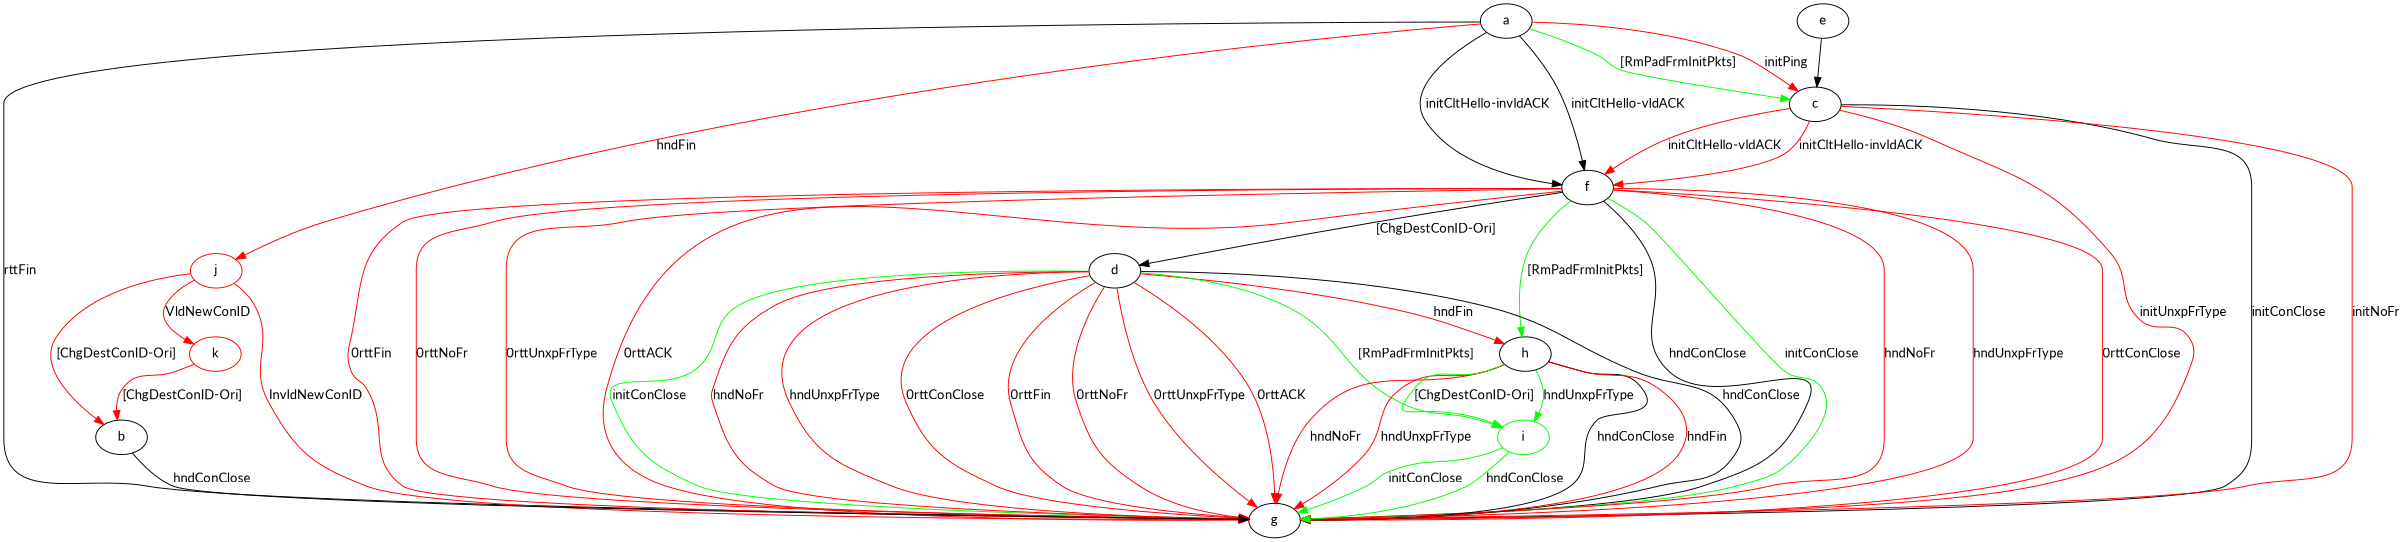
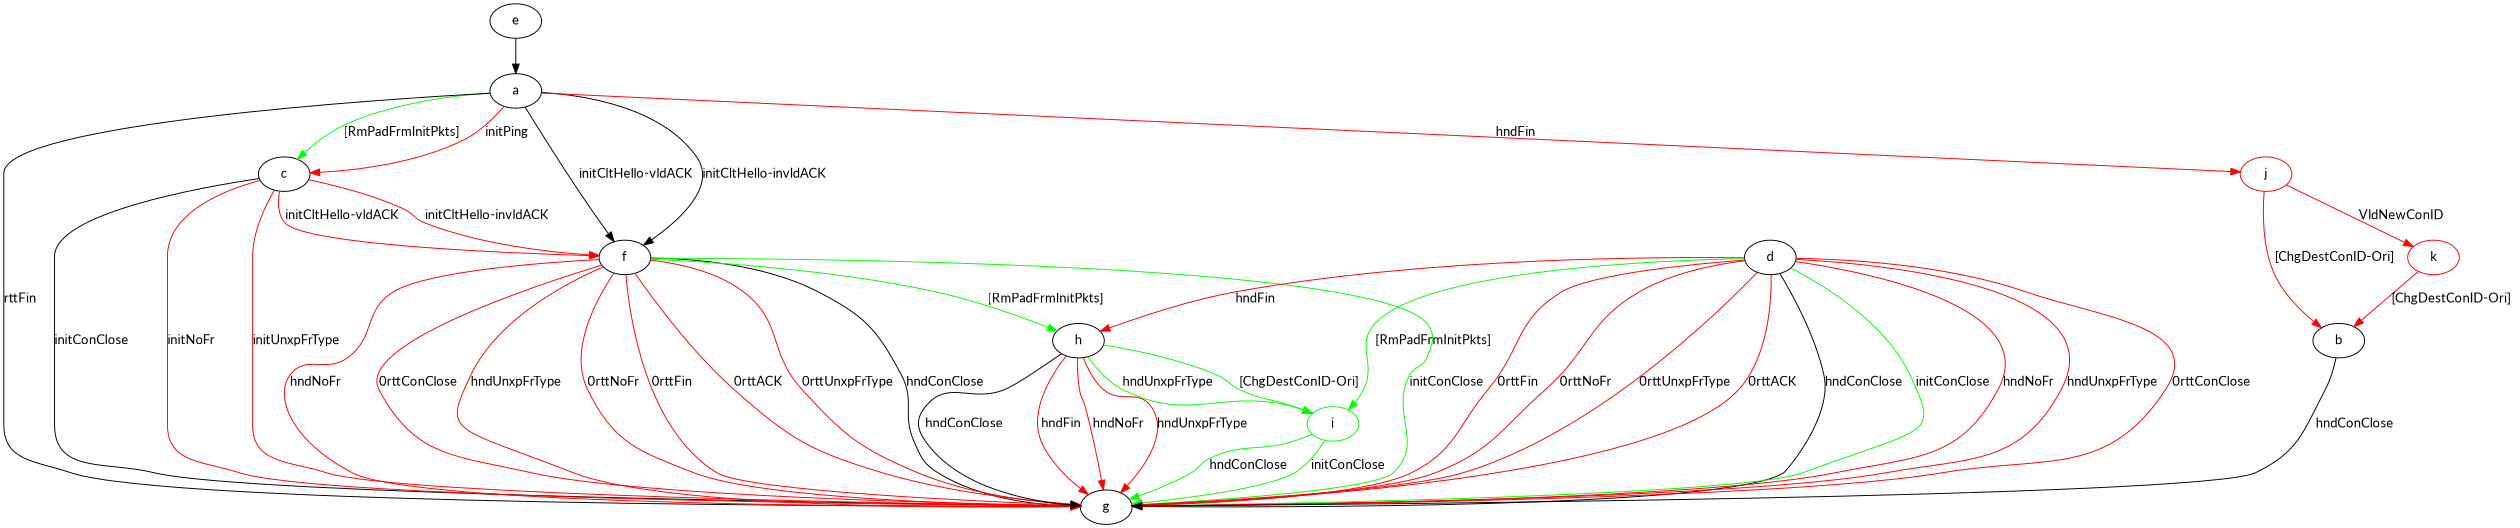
edge "e" -> "c": now "e" -> "a"
edge "f" -> "d": removed, label "[ChgDestConID-Ori]"
edge "j" -> "g": removed, label "InvldNewConID"
